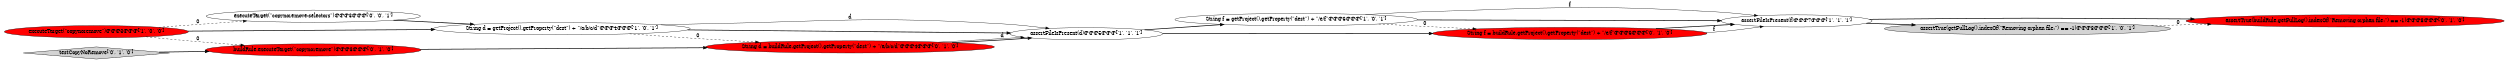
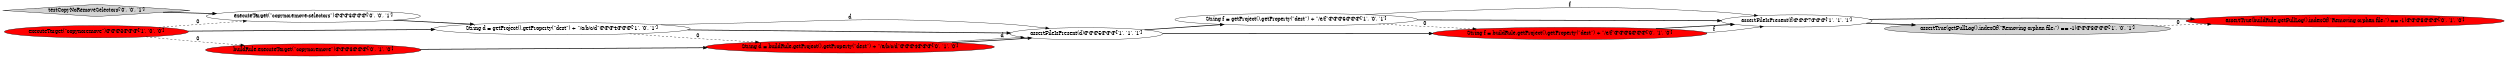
node "testCopyNoRemoveSelectors['0', '0', '1']": added
node "testCopyNoRemove['0', '1', '0']": removed
